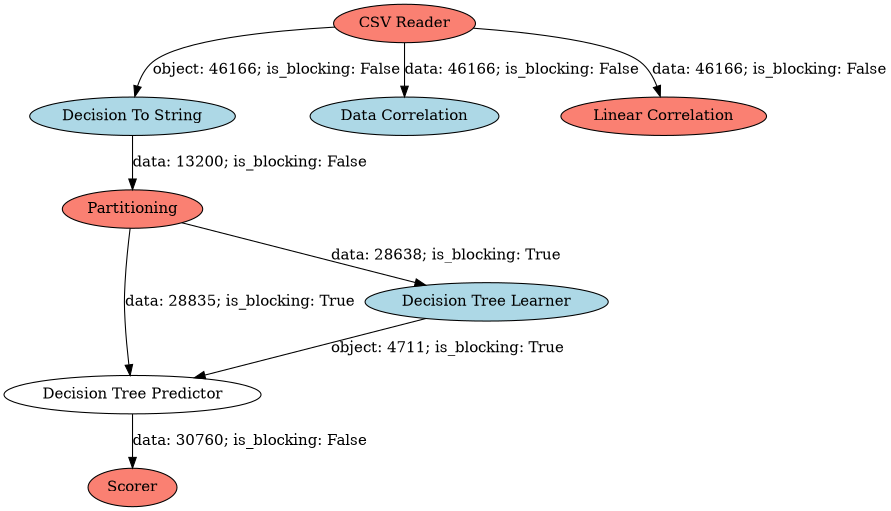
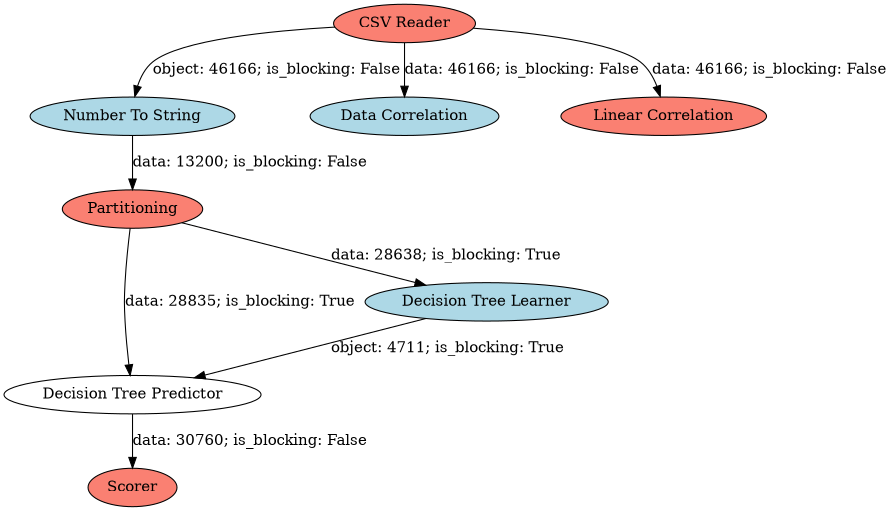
node "Decision To String": label "Decision To String" -> "Number To String"
